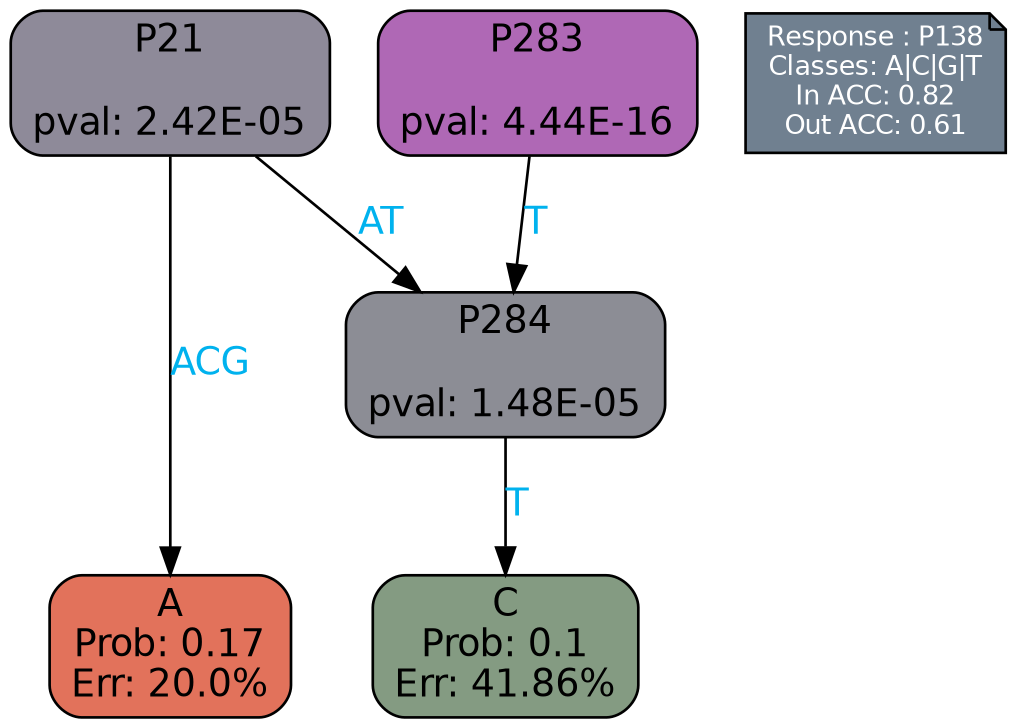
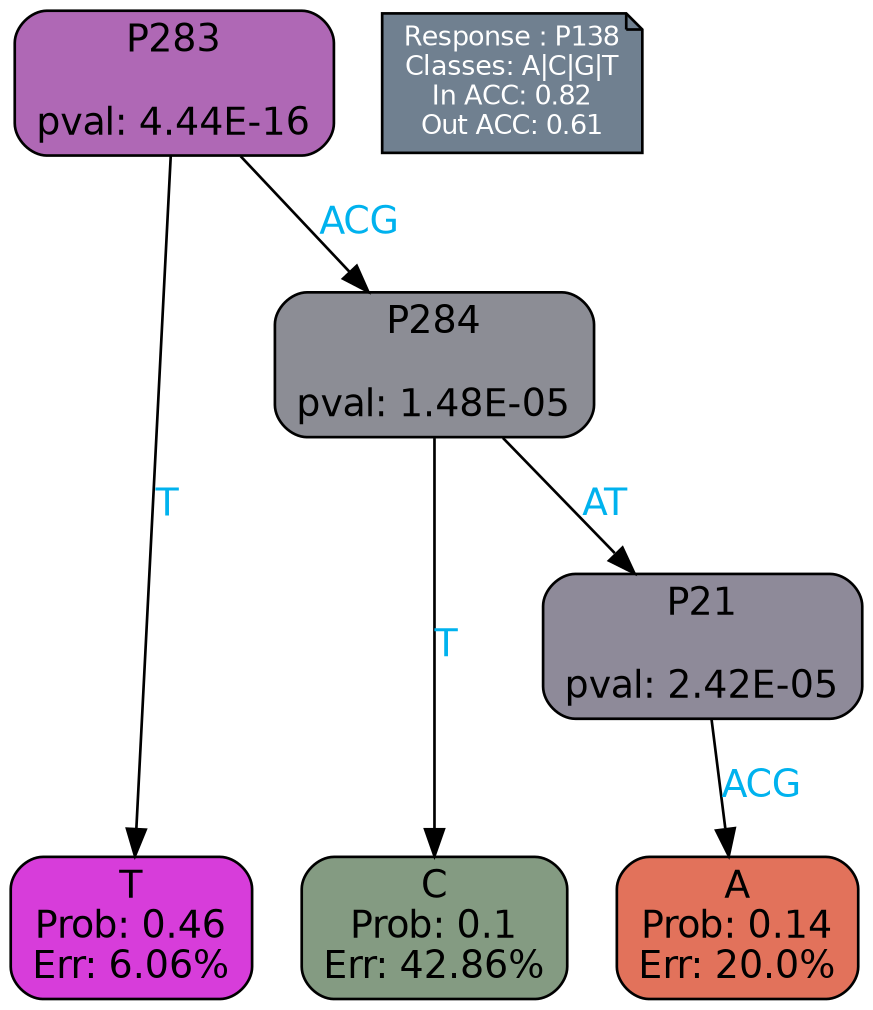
edge "P21 pval: 2.42E-05" -> "P284 pval: 1.48E-05": reversed
edge "P283 pval: 4.44E-16" -> "P284 pval: 1.48E-05": label "T" -> "ACG"
node "A Prob: 0.17 Err: 20.0%": label "A Prob: 0.17 Err: 20.0%" -> "A Prob: 0.14 Err: 20.0%"
node "C Prob: 0.1 Err: 41.86%": label "C Prob: 0.1 Err: 41.86%" -> "C Prob: 0.1 Err: 42.86%"
node "T Prob: 0.46 Err: 6.06%": added
